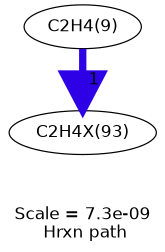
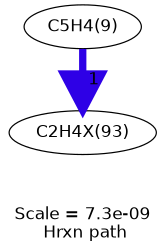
node "C2H4(9)": label "C2H4(9)" -> "C5H4(9)"
